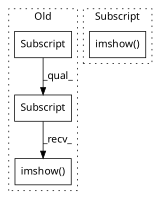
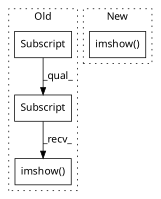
cluster "Subscript": label "Subscript" -> "New"
